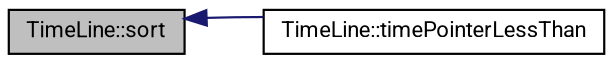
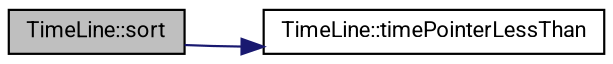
edge "TimeLine::timePointerLessThan" -> "TimeLine::sort": reversed
